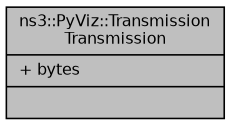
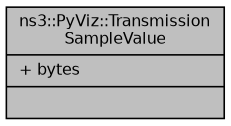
node "ns3::PyViz::Transmission": text "Transmission" -> "SampleValue"
